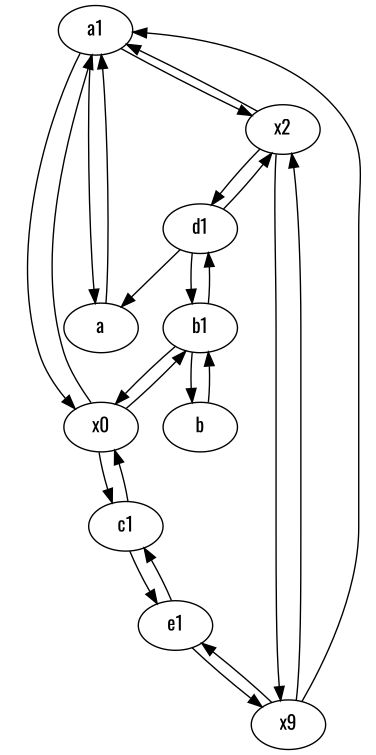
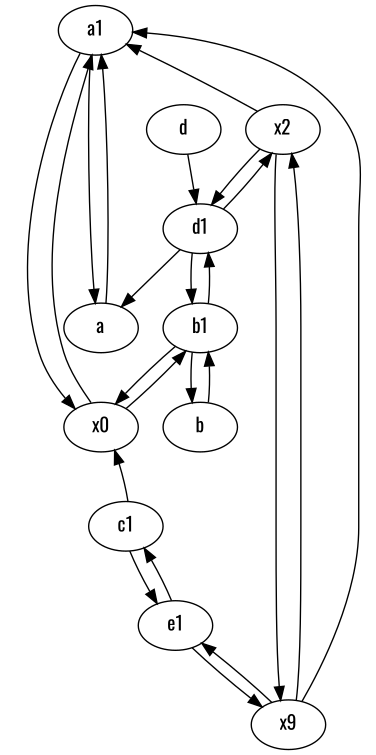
edge "a1" -> "x2": removed
node "d": added
edge "x0" -> "c1": removed
